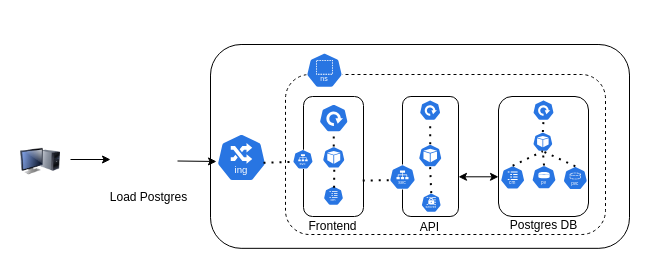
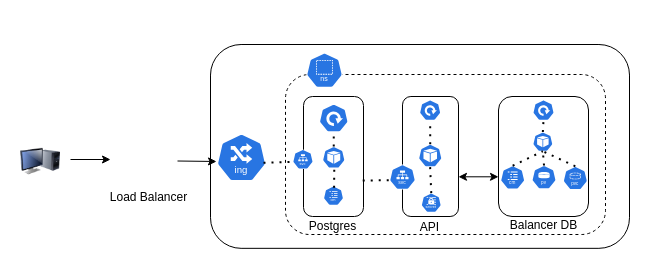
node "Load Postgres": label "Load Postgres" -> "Load Balancer"
node "Postgres DB": label "Postgres DB" -> "Balancer DB"
node "Frontend": label "Frontend" -> "Postgres"
